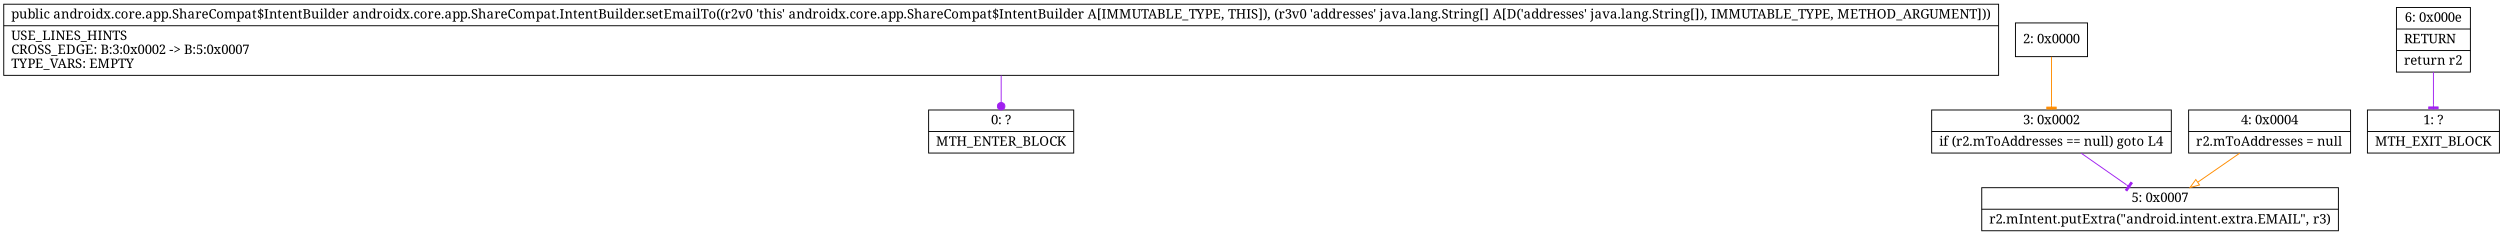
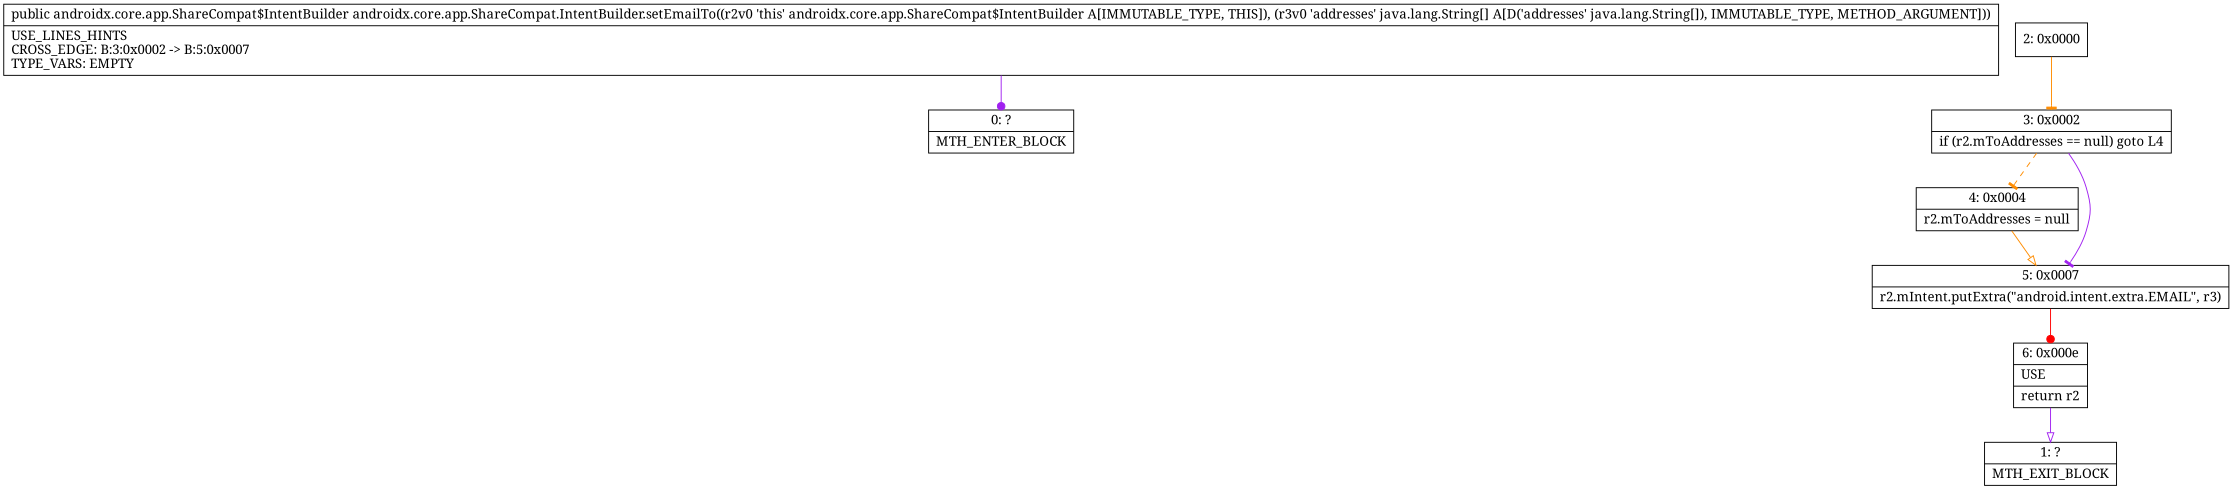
node "6: 0x000e": text "RETURN" -> "USE"
edge "6: 0x000e" -> "1: ?": arrowhead tee -> onormal
edge "3: 0x0002" -> "4: 0x0004": added
edge "5: 0x0007" -> "6: 0x000e": added
